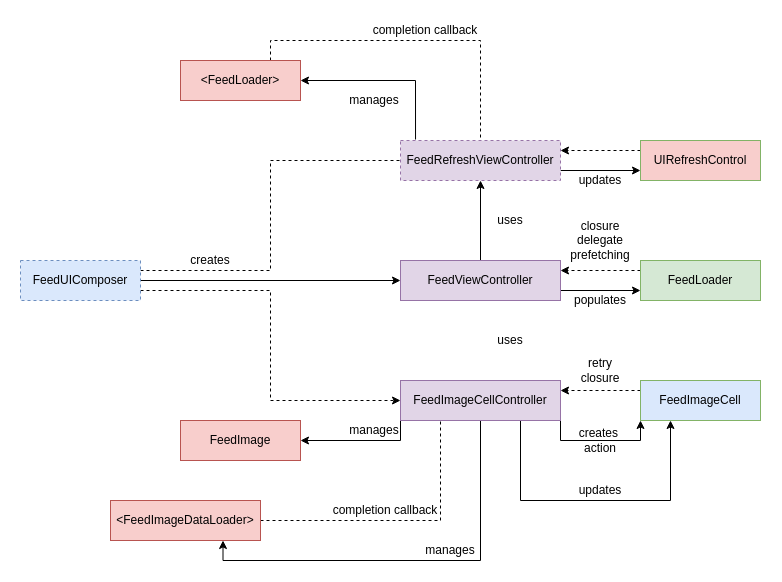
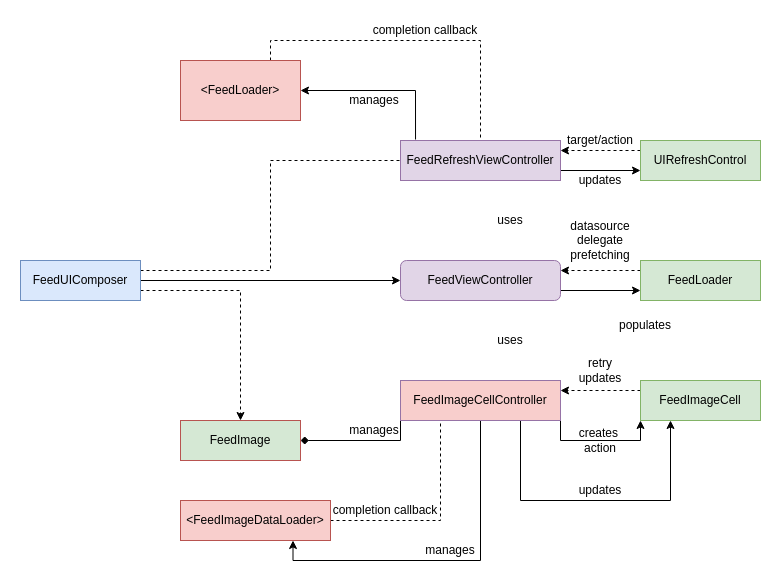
node "<FeedLoader>": size 120x40 -> 120x60
node "target/action": added
node "FeedRefreshViewController": style dashed -> solid
node "UIRefreshControl": fillcolor #f8cecc -> #d5e8d4
edge "FeedViewController" -> "FeedRefreshViewController": removed
node "closure delegate prefetching": label "closure delegate prefetching" -> "datasource delegate prefetching"
node "creates": removed
node "FeedUIComposer": style dashed -> solid
node "FeedViewController": shape rectangle -> rounded rectangle
node "populates": moved (601, 301) -> (646, 326)
node "retry closure": label "retry closure" -> "retry updates"
edge "FeedUIComposer" -> "FeedImageCellController": now "FeedUIComposer" -> "FeedImage"
node "FeedImageCellController": fillcolor #e1d5e7 -> #f8cecc
node "FeedImageCell": fillcolor #dae8fc -> #d5e8d4
node "FeedImage": fillcolor #f8cecc -> #d5e8d4
edge "FeedImageCellController" -> "FeedImage": arrowhead classic -> diamond
node "<FeedImageDataLoader>": moved (186, 521) -> (256, 521)
